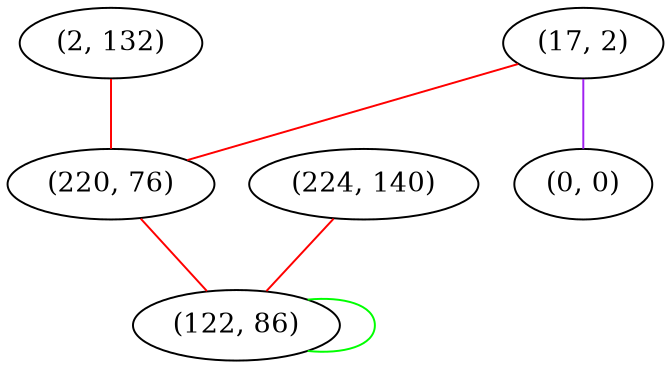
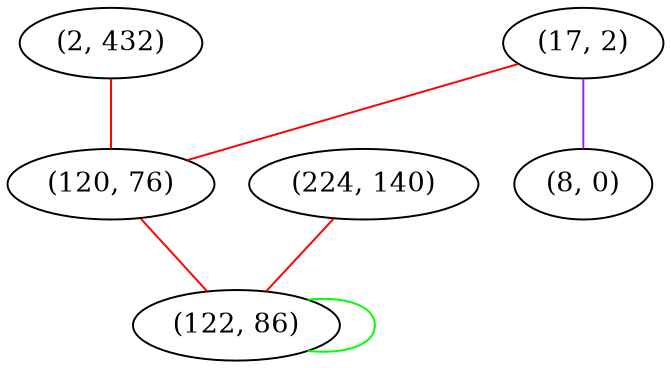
node "(2, 132)": label "(2, 132)" -> "(2, 432)"
node "(220, 76)": label "(220, 76)" -> "(120, 76)"
node "(0, 0)": label "(0, 0)" -> "(8, 0)"
